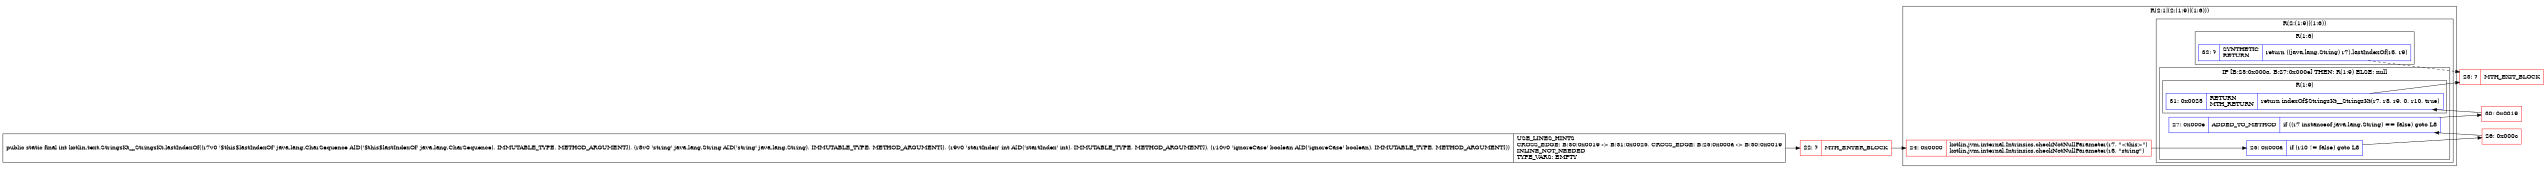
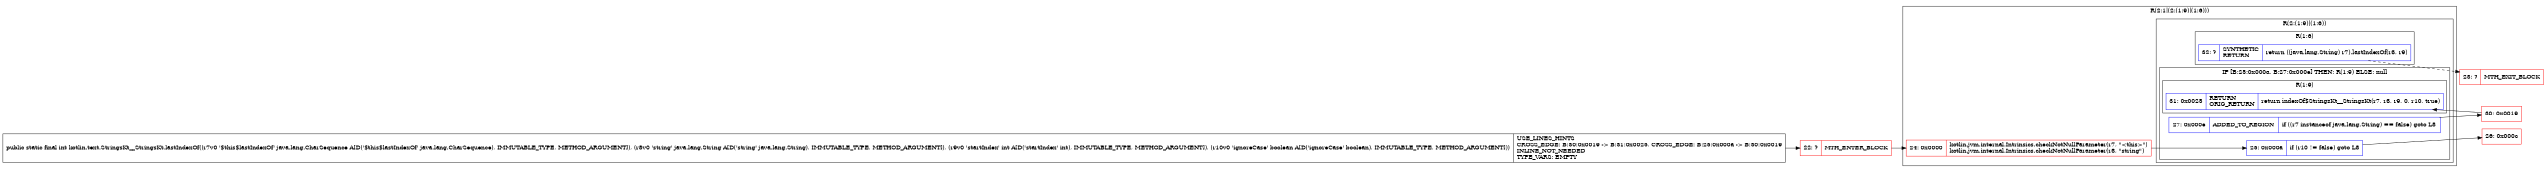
edge "31: 0x0025" -> "23: ?": removed
node "31: 0x0025": text "MTH_RETURN" -> "ORIG_RETURN"
node "27: 0x000e": text "ADDED_TO_METHOD" -> "ADDED_TO_REGION"
edge "26: 0x000c" -> "27: 0x000e": removed
